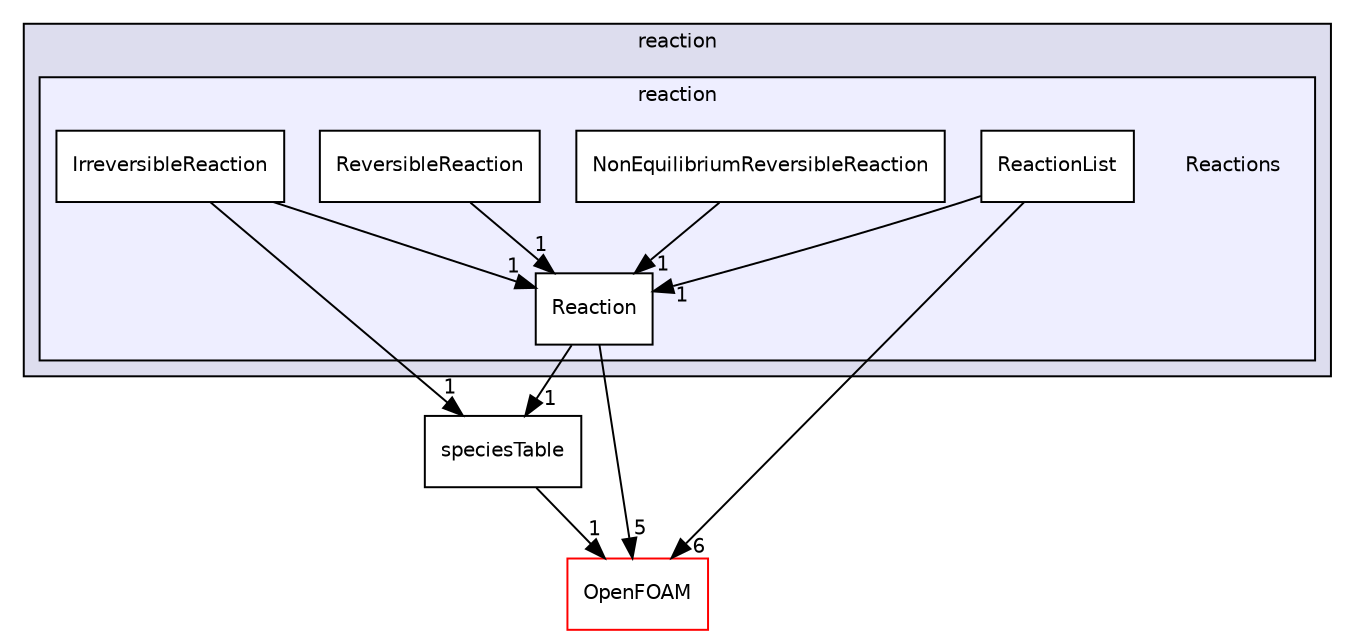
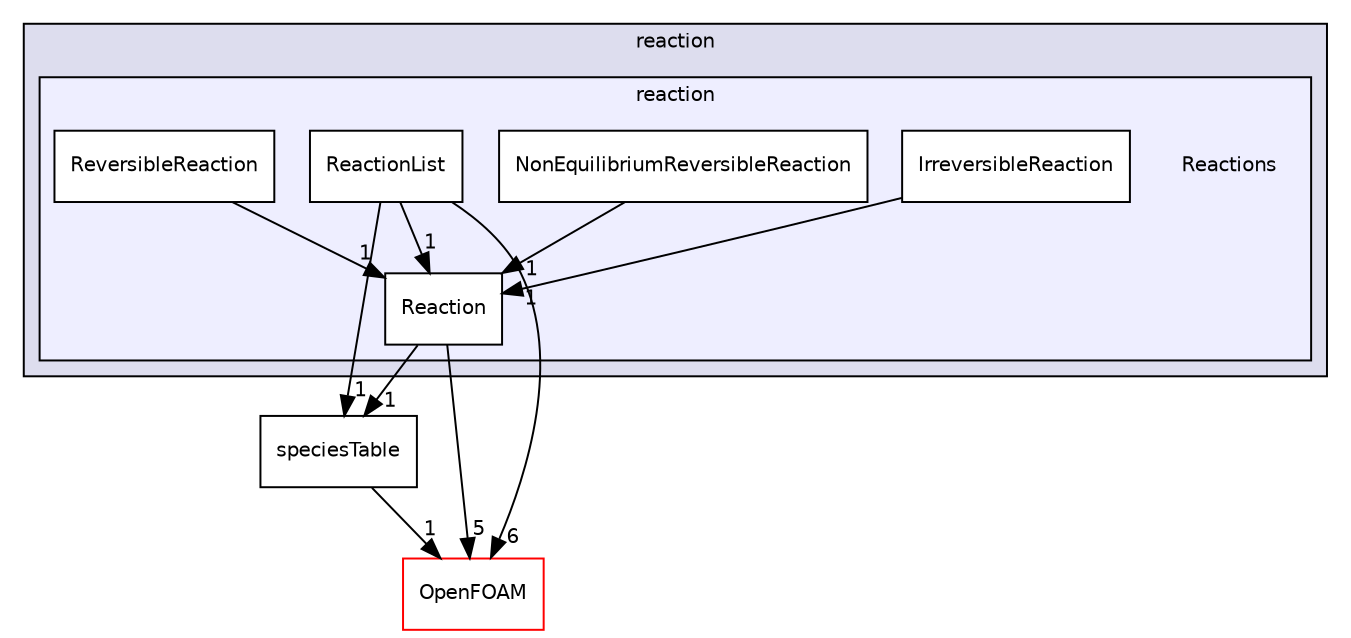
edge "IrreversibleReaction" -> "speciesTable": now "ReactionList" -> "speciesTable"
